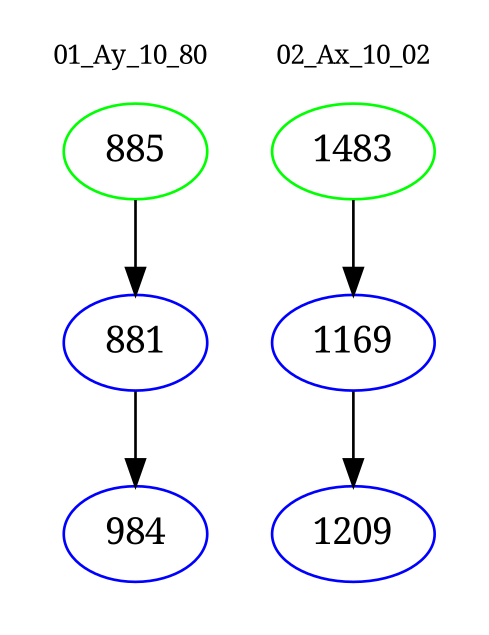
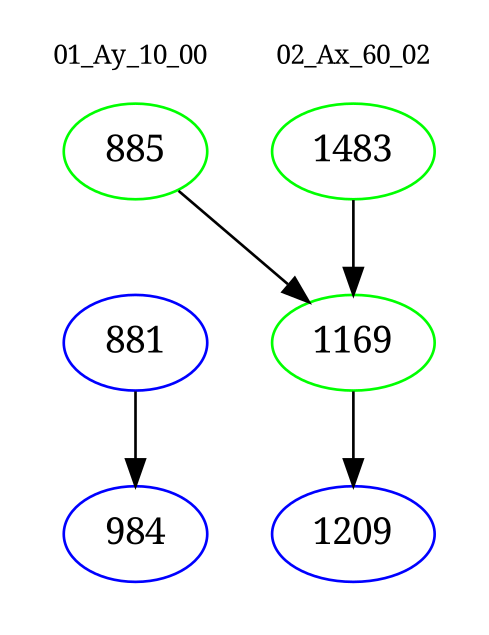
cluster "01_Ay_10_80": label "01_Ay_10_80" -> "01_Ay_10_00"
cluster "02_Ax_10_02": label "02_Ax_10_02" -> "02_Ax_60_02"
edge "885" -> "881": now "885" -> "1169"
node "1169": color blue -> green
